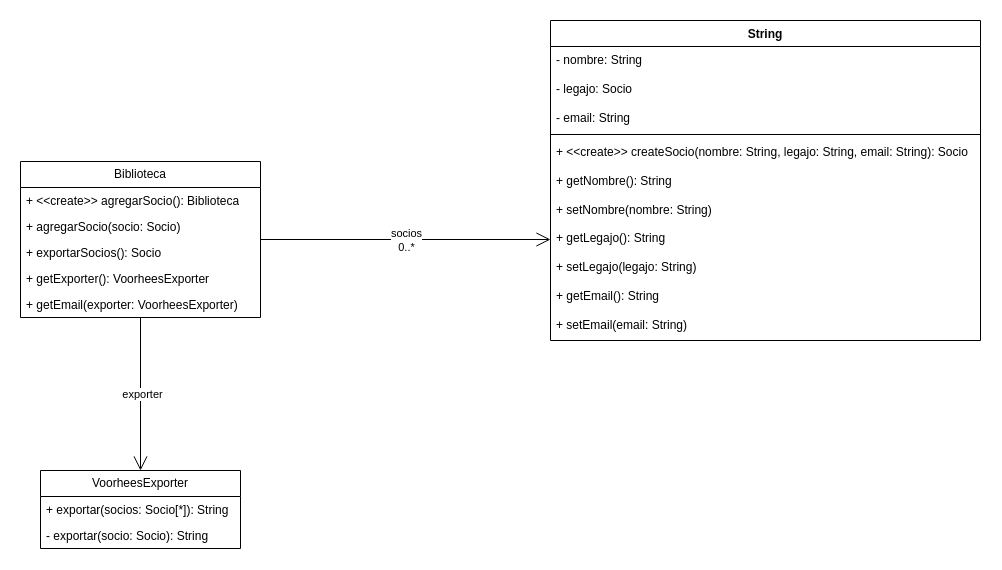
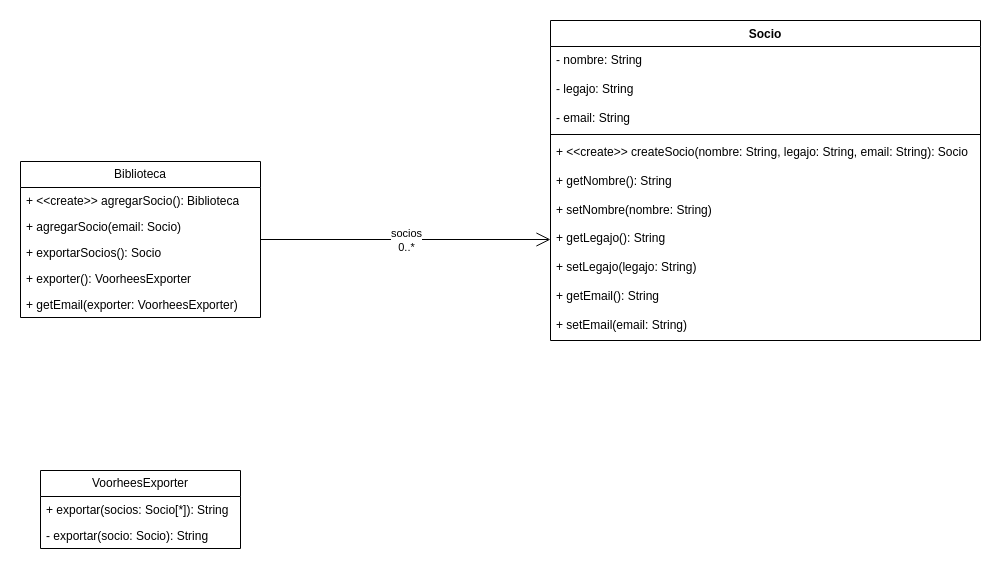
node "String": label "String" -> "Socio"
node "- nombre: String - legajo: Socio - email: String": label "- nombre: String - legajo: Socio - email: String" -> "- nombre: String - legajo: String - email: String"
node "+ agregarSocio(socio: Socio)": label "+ agregarSocio(socio: Socio)" -> "+ agregarSocio(email: Socio)"
node "+ getExporter(): VoorheesExporter": label "+ getExporter(): VoorheesExporter" -> "+ exporter(): VoorheesExporter"
edge "Biblioteca" -> "VoorheesExporter": removed, label "exporter"
